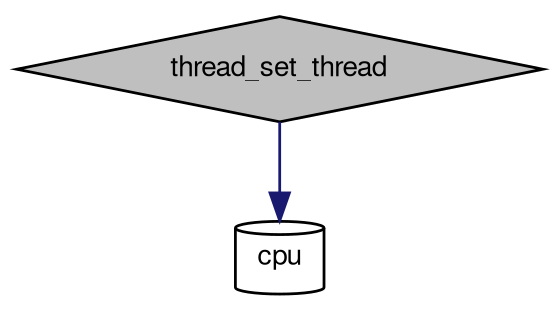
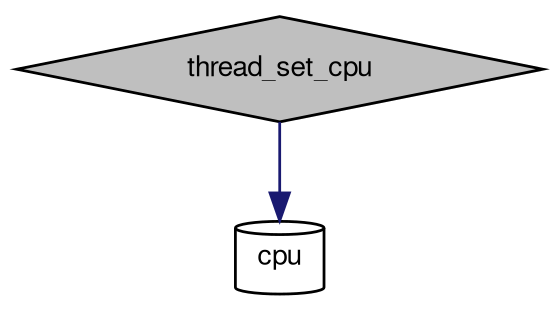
node "thread_set_thread": label "thread_set_thread" -> "thread_set_cpu"
